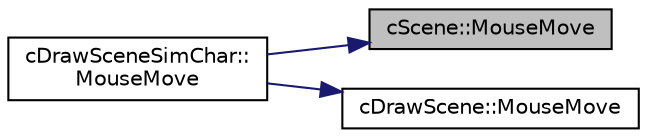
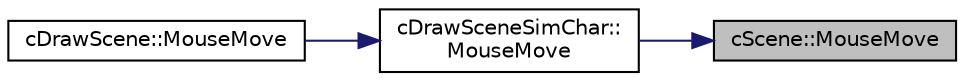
edge "cDrawSceneSimChar:: MouseMove" -> "cDrawScene::MouseMove": reversed
